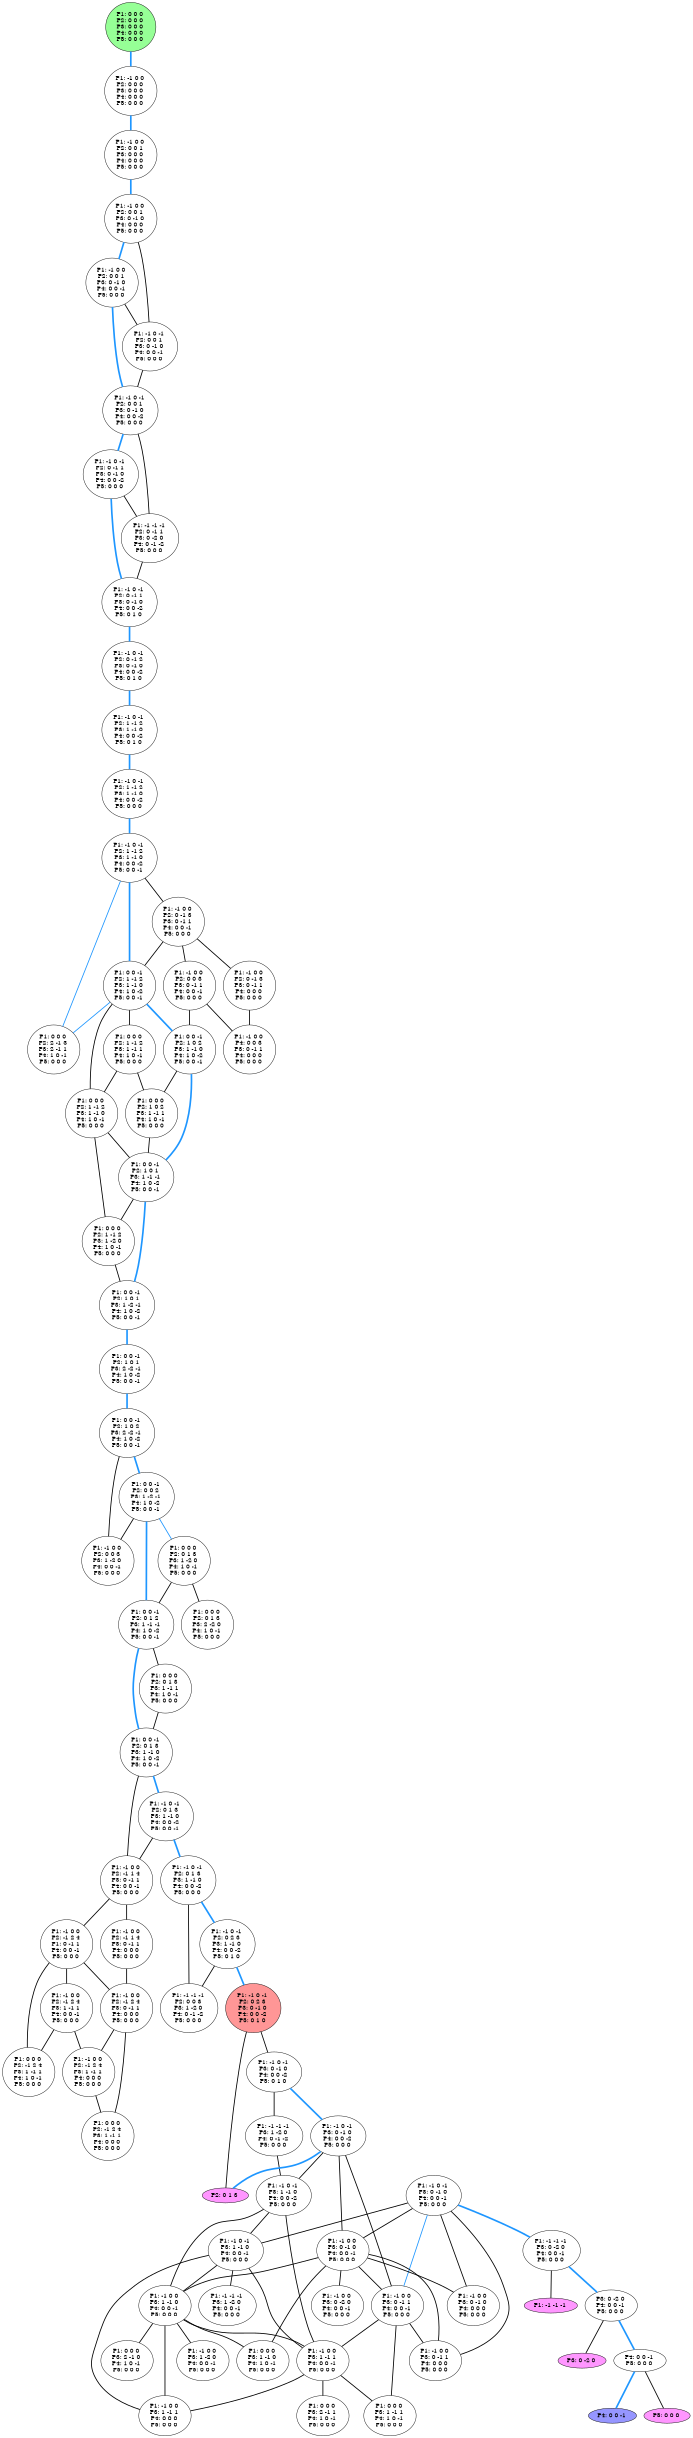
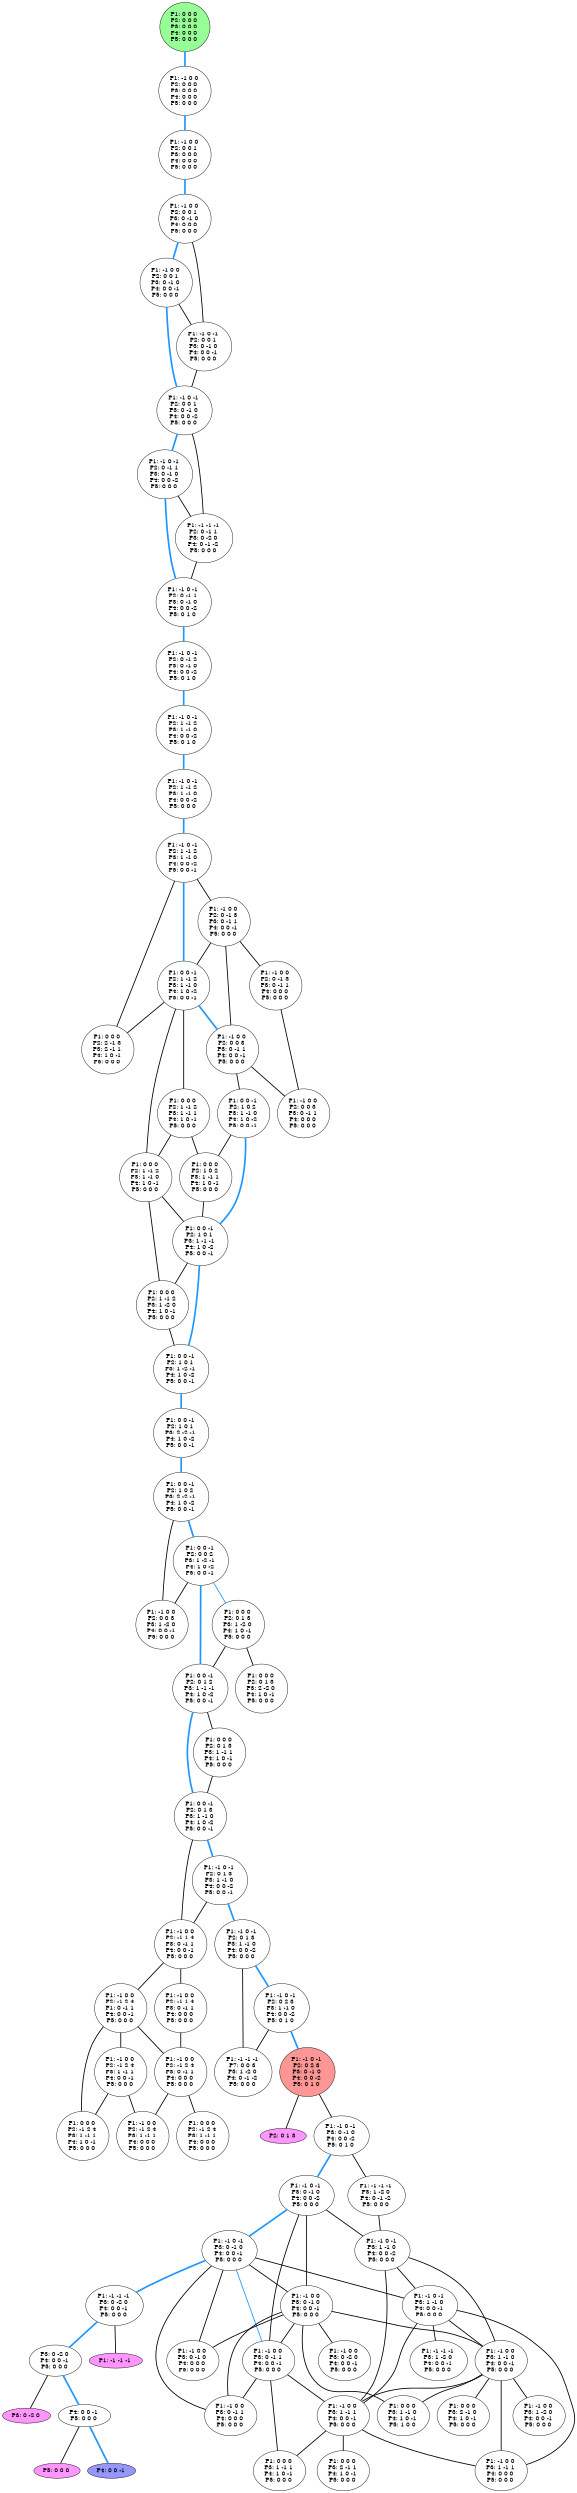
edge "P1: -1 0 -1 P2: 1 -1 2 P3: 1 -1 0 P4: 0 0 -2 P5: 0 0 -1" -- "P1: 0 0 0 P2: 2 -1 3 P3: 2 -1 1 P4: 1 0 -1 P5: 0 0 0": color #1e96ff -> black
edge "P1: 0 0 -1 P2: 1 -1 2 P3: 1 -1 0 P4: 1 0 -2 P5: 0 0 -1" -- "P1: 0 0 0 P2: 2 -1 3 P3: 2 -1 1 P4: 1 0 -1 P5: 0 0 0": color #1e96ff -> black
edge "P1: 0 0 -1 P2: 1 -1 2 P3: 1 -1 0 P4: 1 0 -2 P5: 0 0 -1" -- "P1: 0 0 -1 P2: 1 0 2 P3: 1 -1 0 P4: 1 0 -2 P5: 0 0 -1": now "P1: 0 0 -1 P2: 1 -1 2 P3: 1 -1 0 P4: 1 0 -2 P5: 0 0 -1" -- "P1: -1 0 0 P2: 0 0 3 P3: 0 -1 1 P4: 0 0 -1 P5: 0 0 0"
node "P1: -1 0 0 P4: 0 0 3 P3: 0 -1 1 P4: 0 0 0 P5: 0 0 0": label "P1: -1 0 0 P4: 0 0 3 P3: 0 -1 1 P4: 0 0 0 P5: 0 0 0" -> "P1: -1 0 0 P2: 0 0 3 P3: 0 -1 1 P4: 0 0 0 P5: 0 0 0"
node "P1: -1 -1 -1 P2: 0 0 3 P3: 1 -2 0 P4: 0 -1 -2 P5: 0 0 0": label "P1: -1 -1 -1 P2: 0 0 3 P3: 1 -2 0 P4: 0 -1 -2 P5: 0 0 0" -> "P1: -1 -1 -1 P7: 0 0 3 P3: 1 -2 0 P4: 0 -1 -2 P5: 0 0 0"
edge "P1: -1 0 0 P2: -1 2 4 P3: 1 -1 1 P4: 0 0 0 P5: 0 0 0" -- "P1: 0 0 0 P2: -1 2 4 P3: 1 -1 1 P4: 0 0 0 P5: 0 0 0": removed
edge "P1: -1 0 -1 P3: 0 -1 0 P4: 0 0 -2 P5: 0 0 0" -- "P2: 0 1 3": now "P1: -1 0 -1 P3: 0 -1 0 P4: 0 0 -2 P5: 0 0 0" -- "P1: -1 0 -1 P3: 0 -1 0 P4: 0 0 -1 P5: 0 0 0"
node "P1: 0 0 0 P3: 1 -1 0 P4: 1 0 -1 P5: 0 0 0": label "P1: 0 0 0 P3: 1 -1 0 P4: 1 0 -1 P5: 0 0 0" -> "P1: 0 0 0 P3: 1 -1 0 P4: 1 0 -1 P5: 1 0 0"
